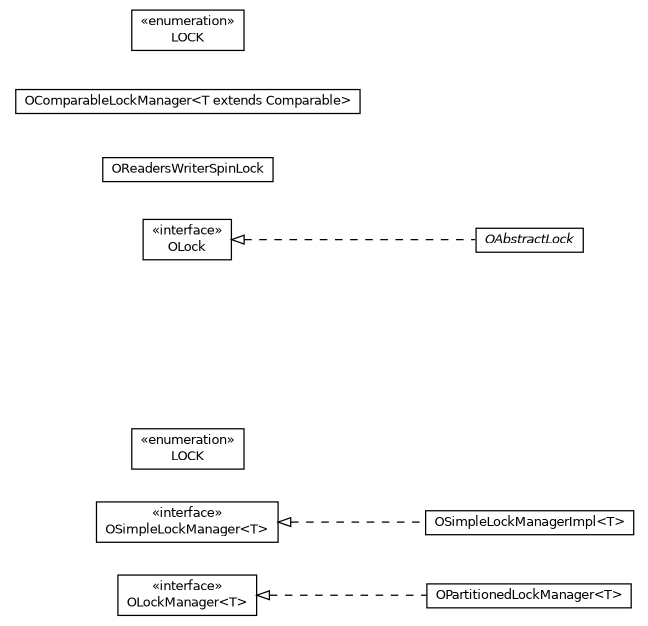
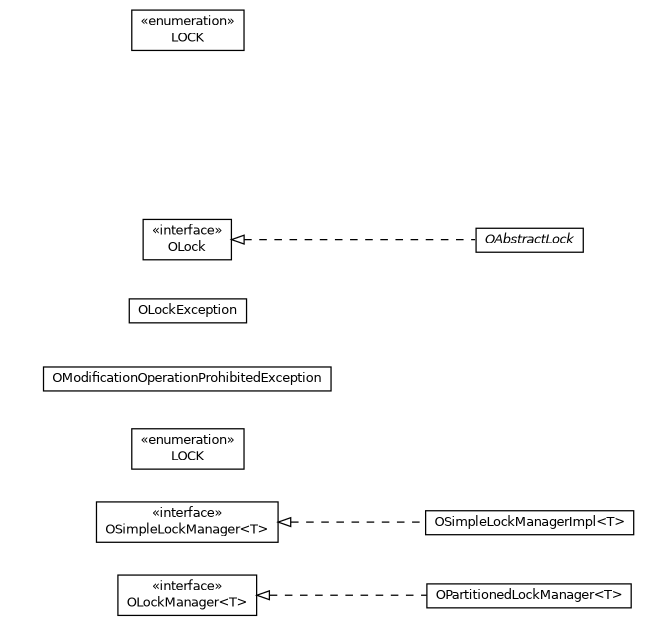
node "OComparableLockManager<T extends Comparable>": removed
node "OReadersWriterSpinLock": removed
node "OLockException": added
node "OModificationOperationProhibitedException": added
